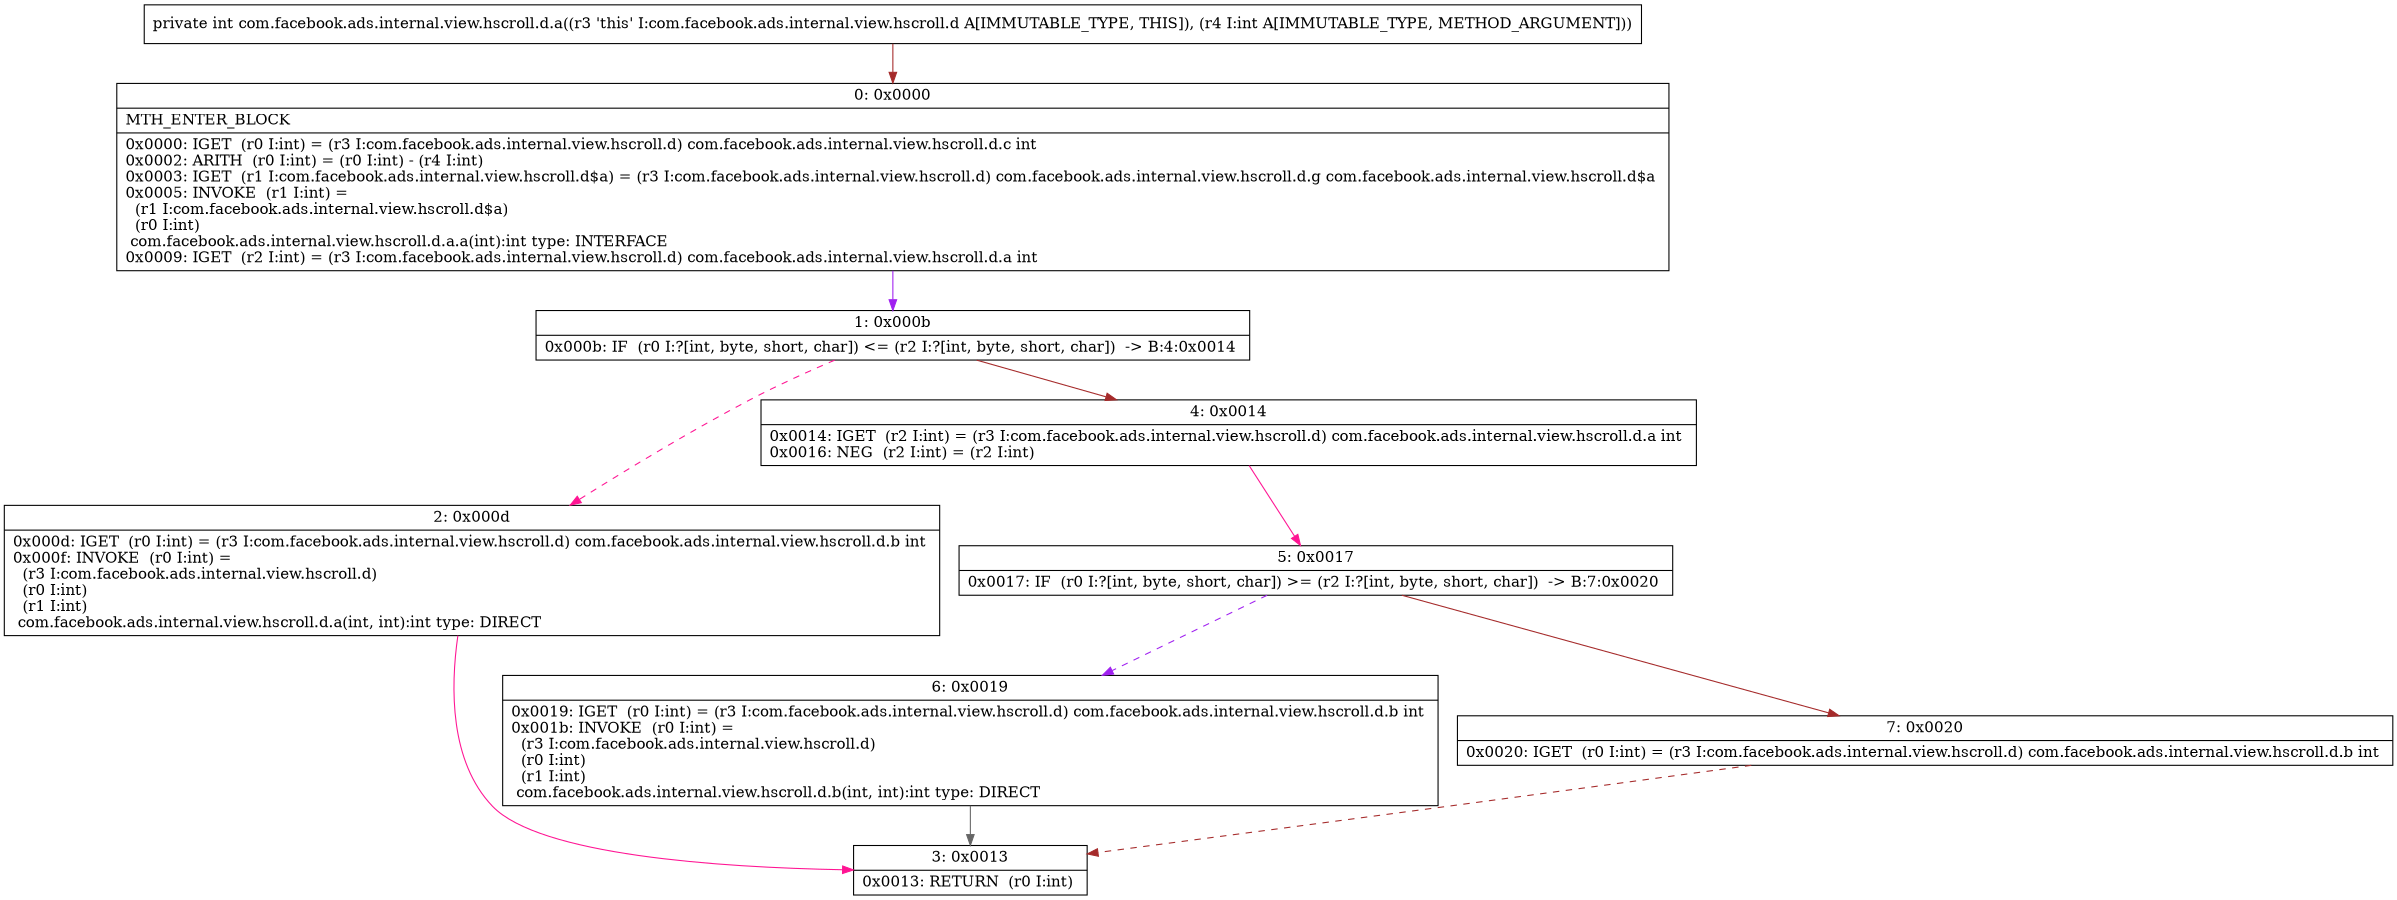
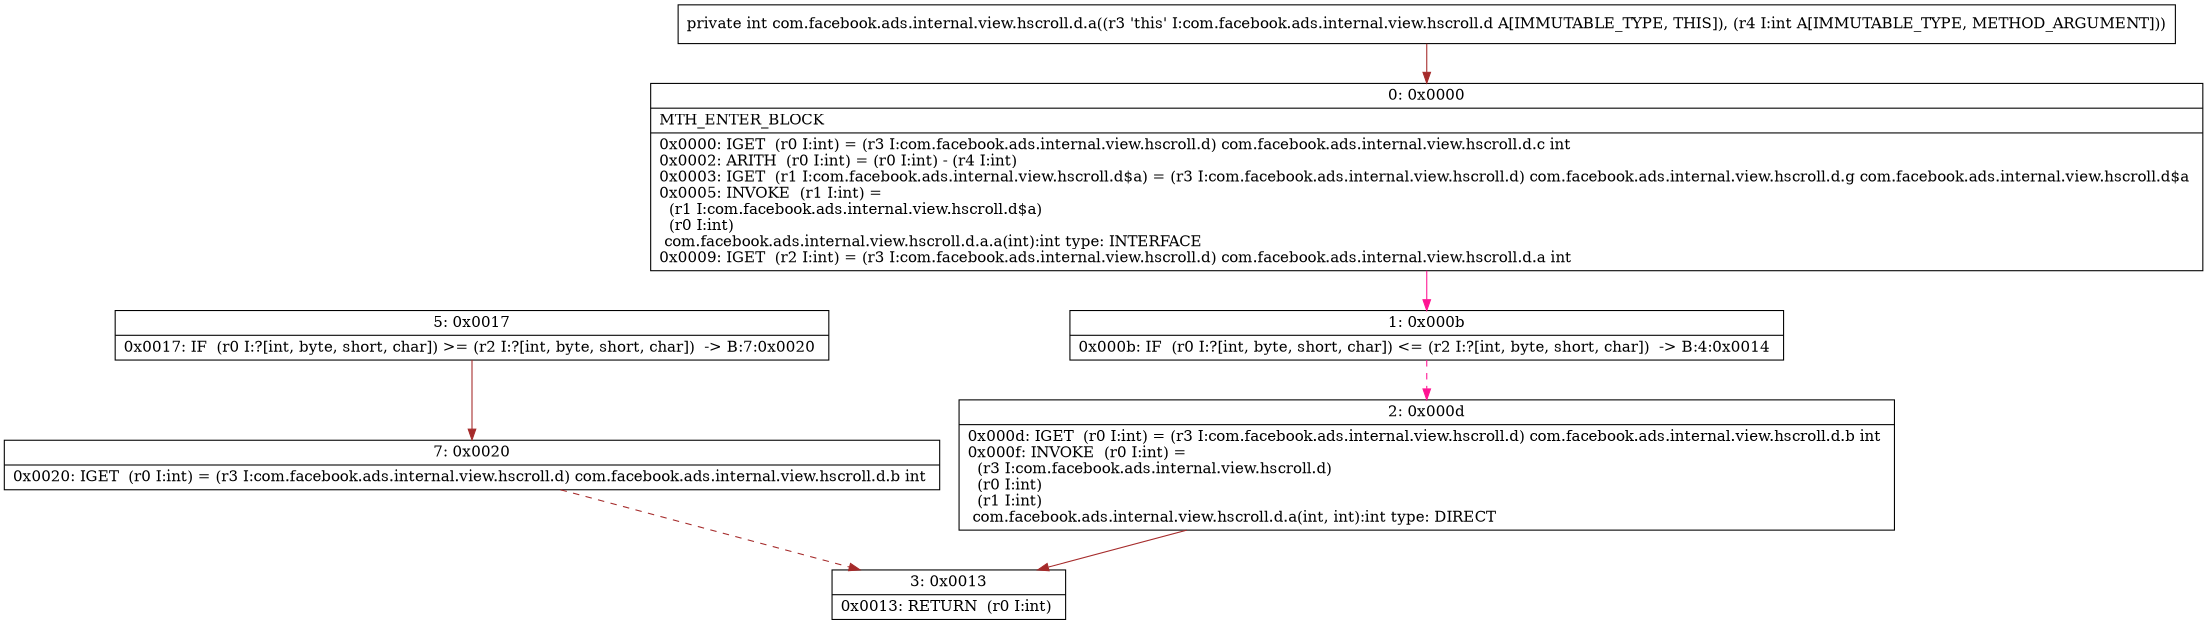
edge "0: 0x0000" -> "1: 0x000b": color purple -> deeppink
node "4: 0x0014": removed
node "6: 0x0019": removed
edge "2: 0x000d" -> "3: 0x0013": color deeppink -> brown
